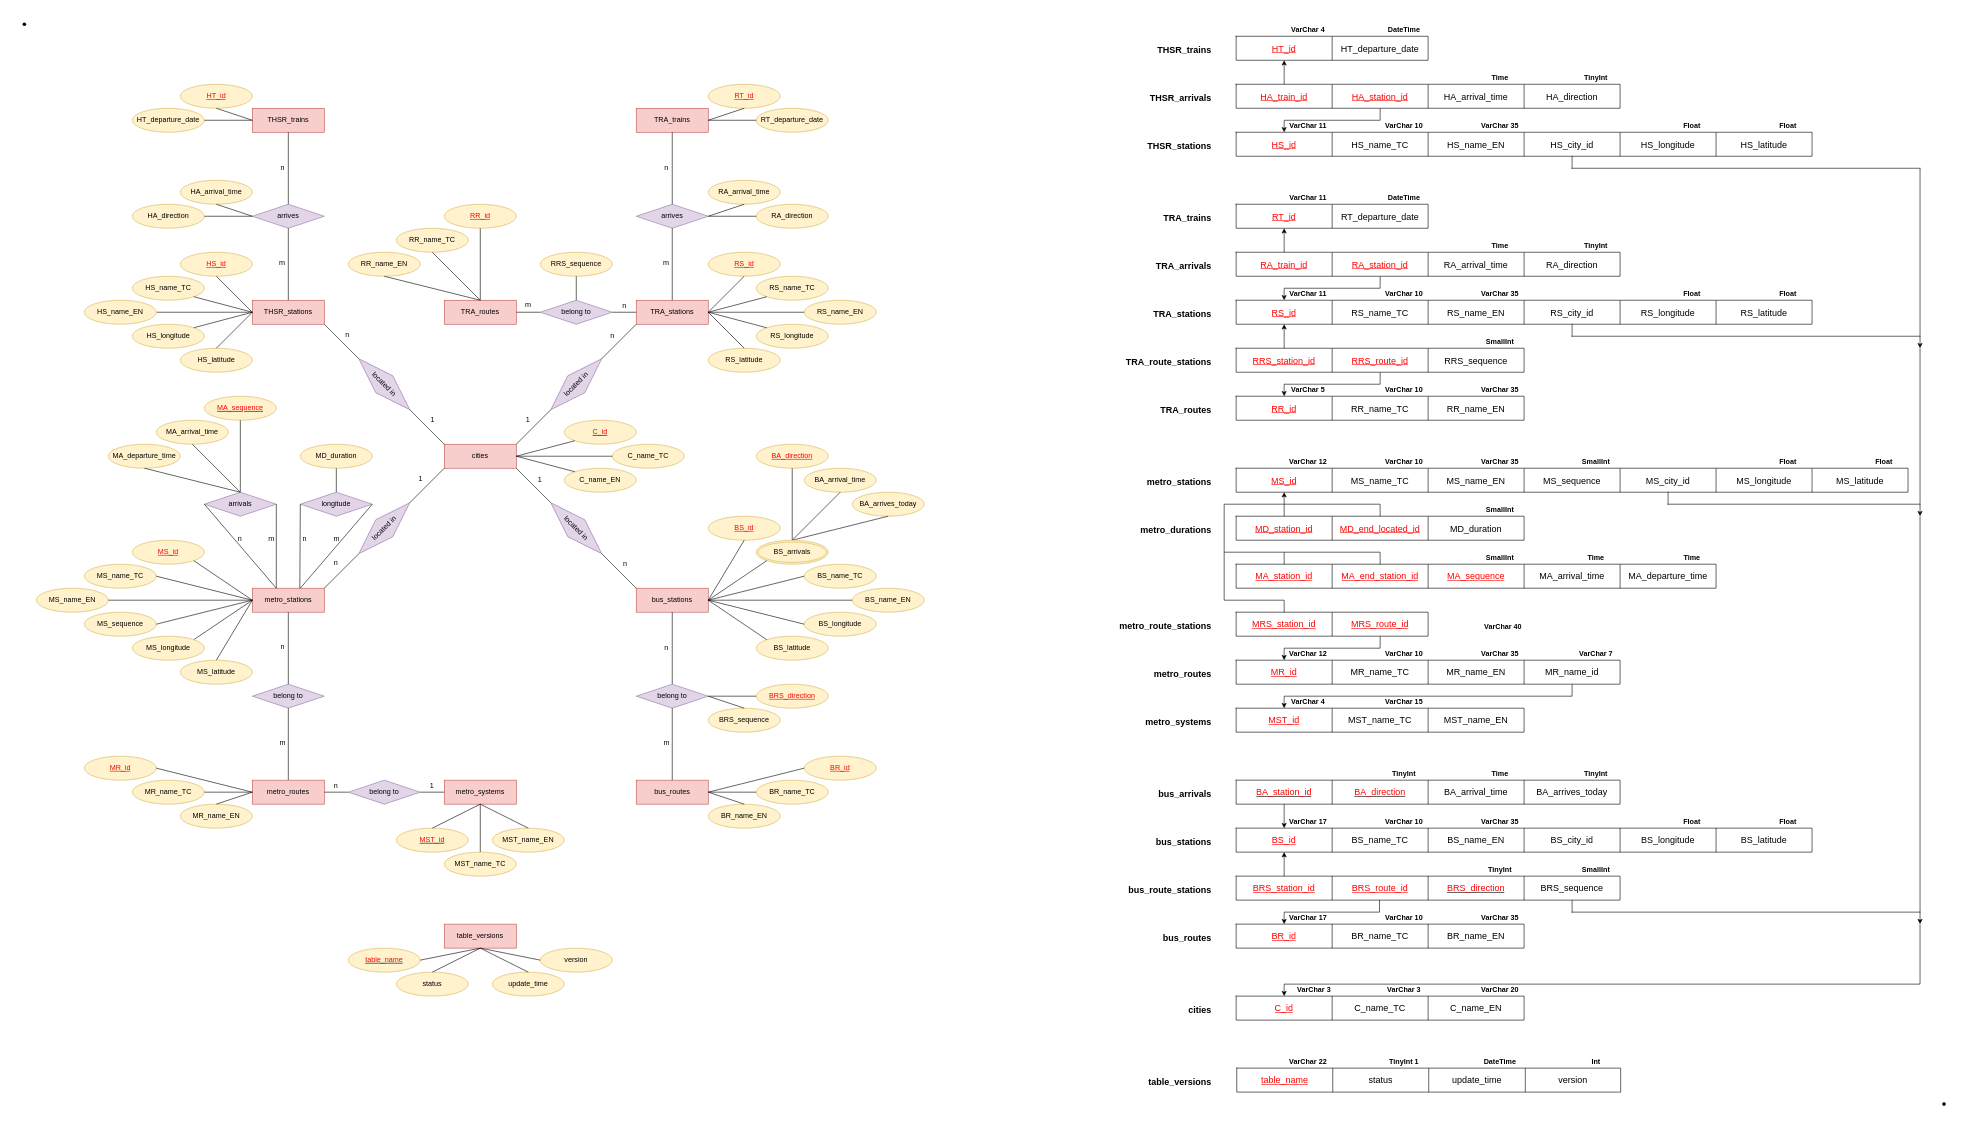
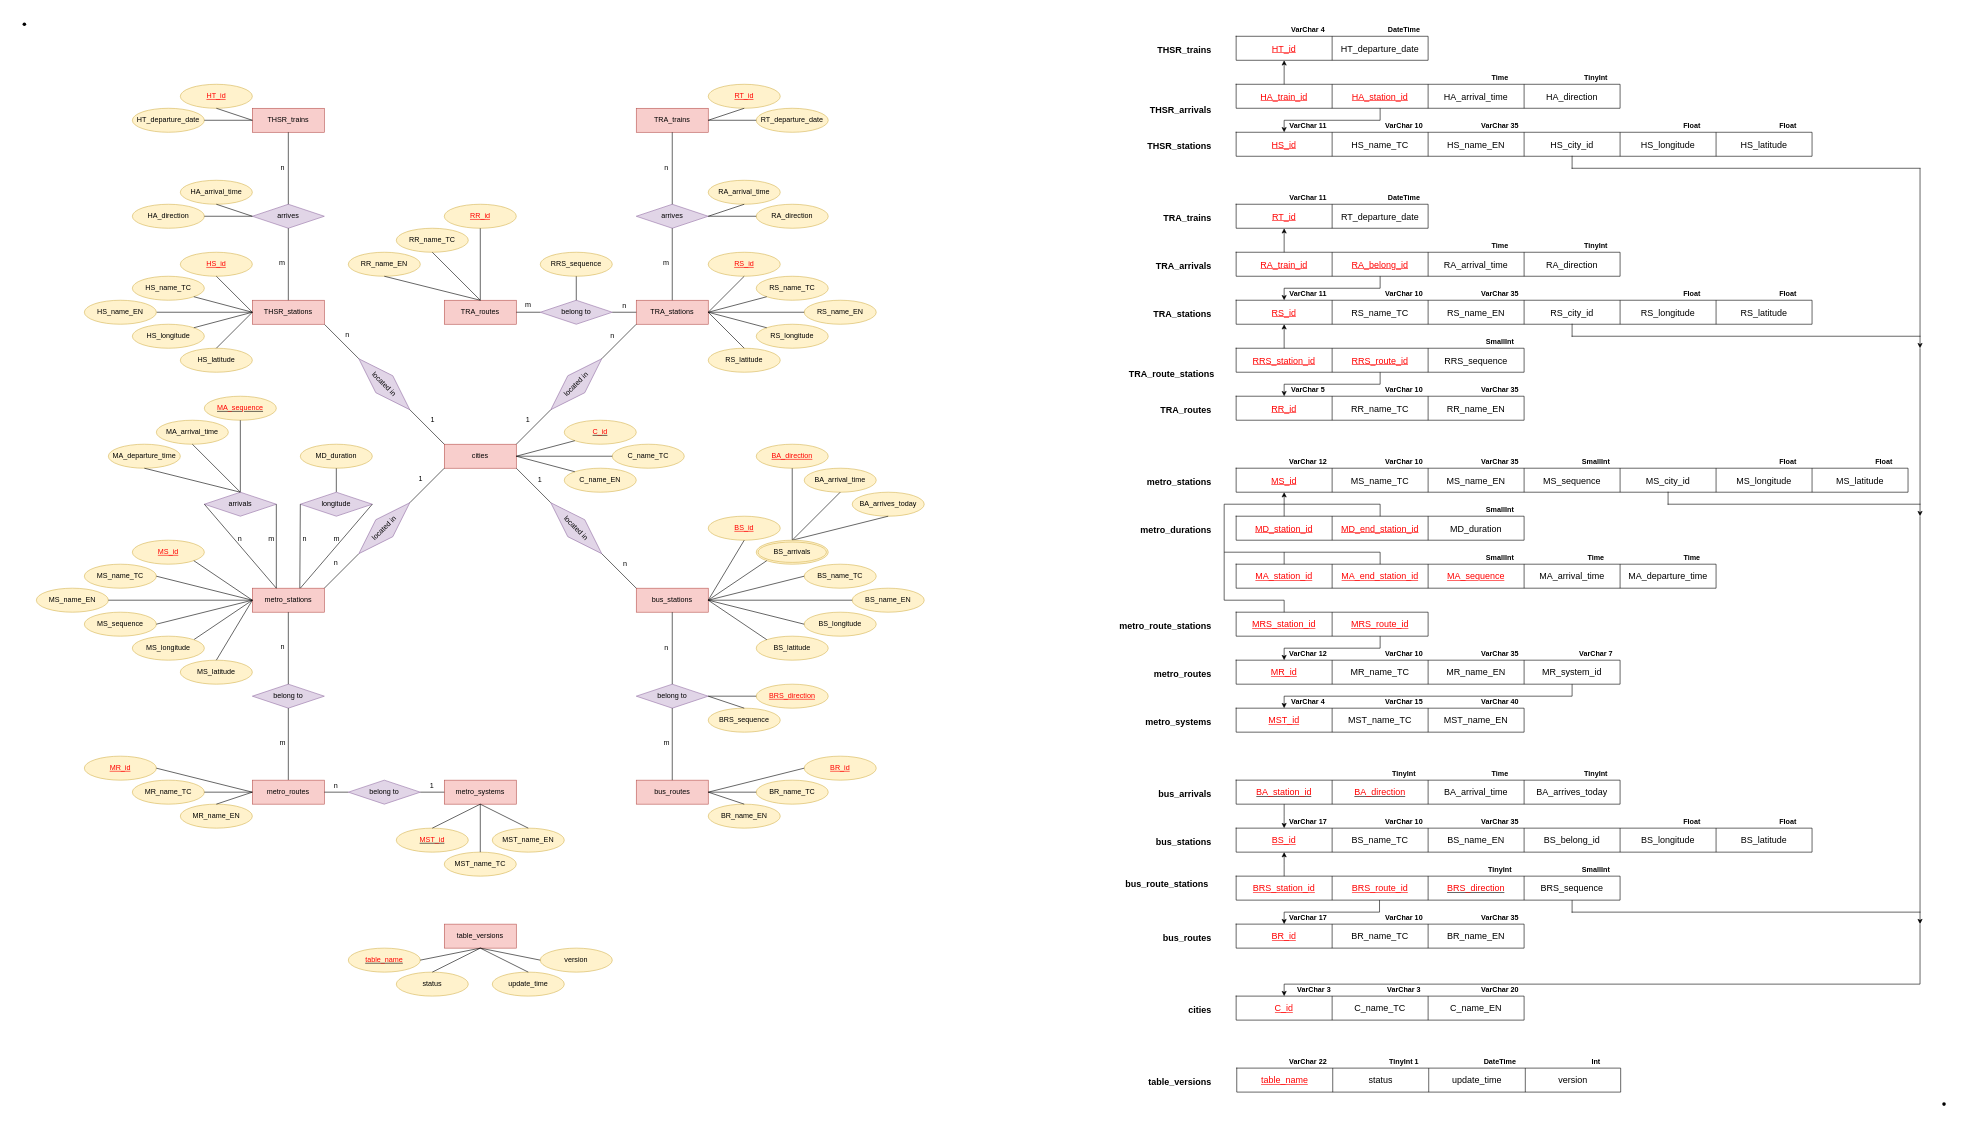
node "THSR_arrivals": moved (1170, 96) -> (1170, 108)
node "RA_station_id": label "RA_station_id" -> "RA_belong_id"
node "TRA_route_stations": moved (1158, 360) -> (1161, 372)
node "MD_end_located_id": label "MD_end_located_id" -> "MD_end_station_id"
node "VarChar 40": moved (1503, 627) -> (1500, 702)
node "MR_name_id": label "MR_name_id" -> "MR_system_id"
node "BS_city_id": label "BS_city_id" -> "BS_belong_id"
node "bus_route_stations": moved (1164, 888) -> (1161, 882)
